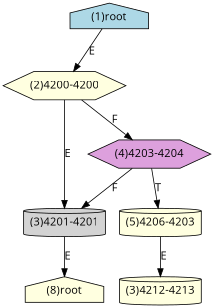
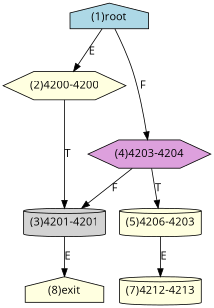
edge "(2)4200-4200" -> "(4)4203-4204": now "(1)root" -> "(4)4203-4204"
edge "(2)4200-4200" -> "(3)4201-4201": label "E" -> "T"
node "(8)root": label "(8)root" -> "(8)exit"
node "(3)4212-4213": label "(3)4212-4213" -> "(7)4212-4213"
